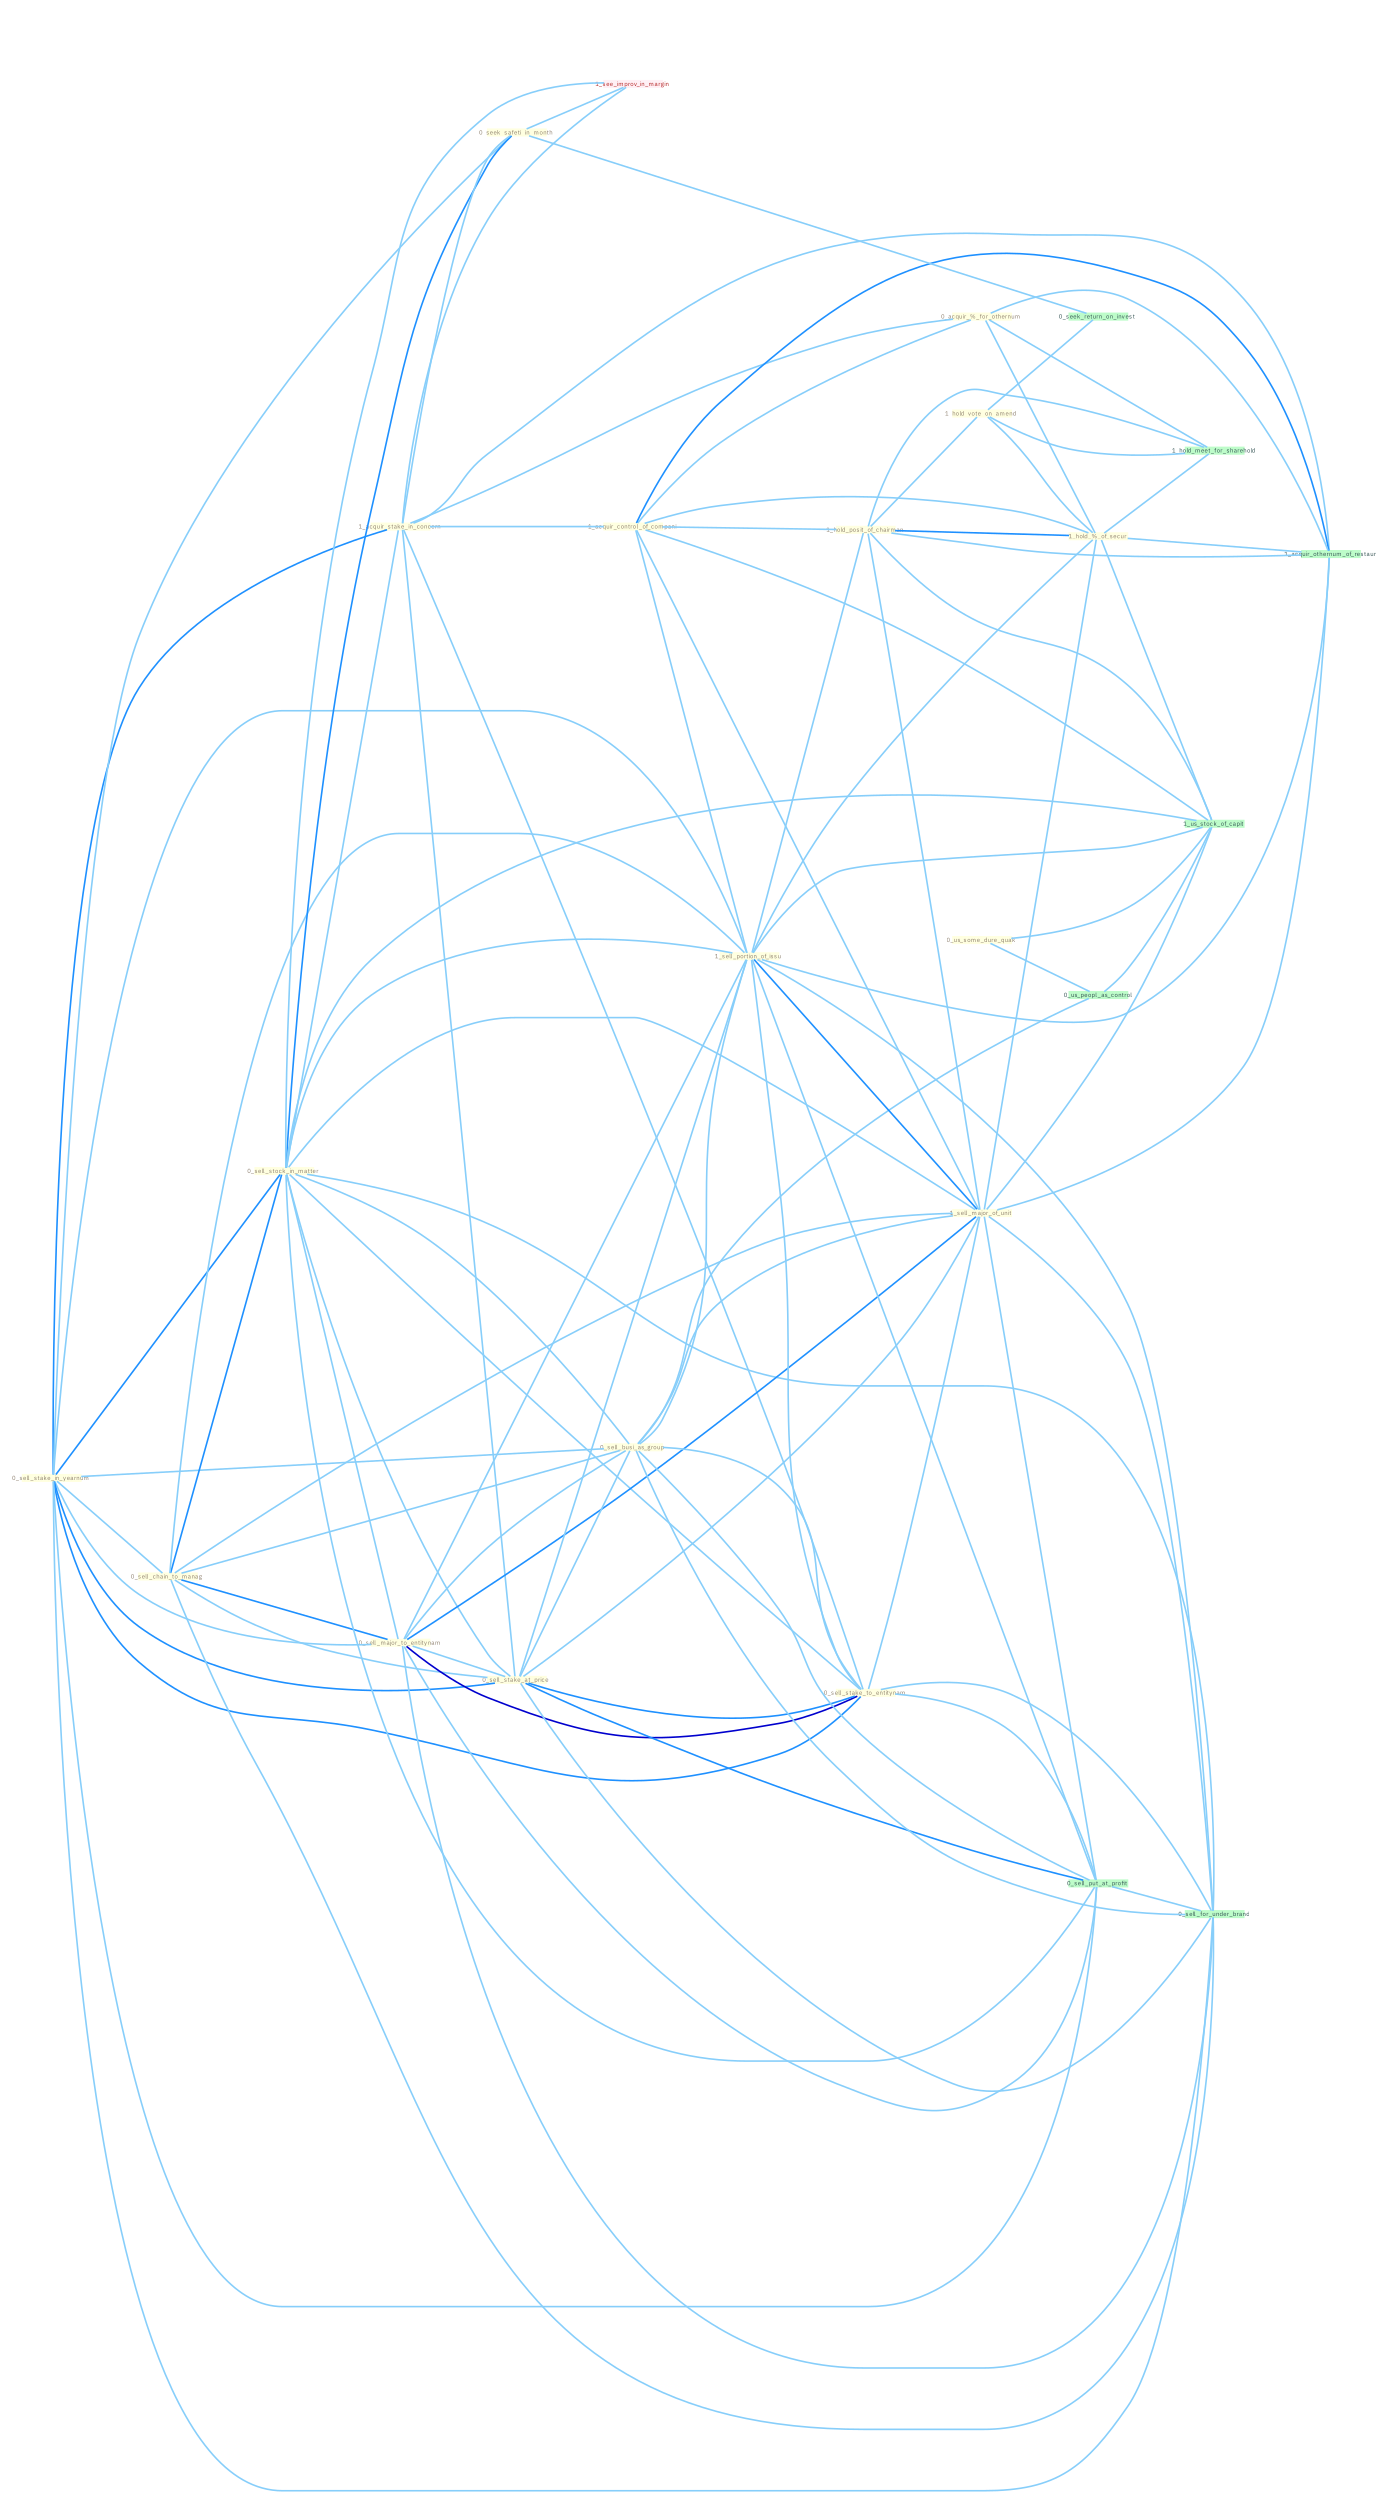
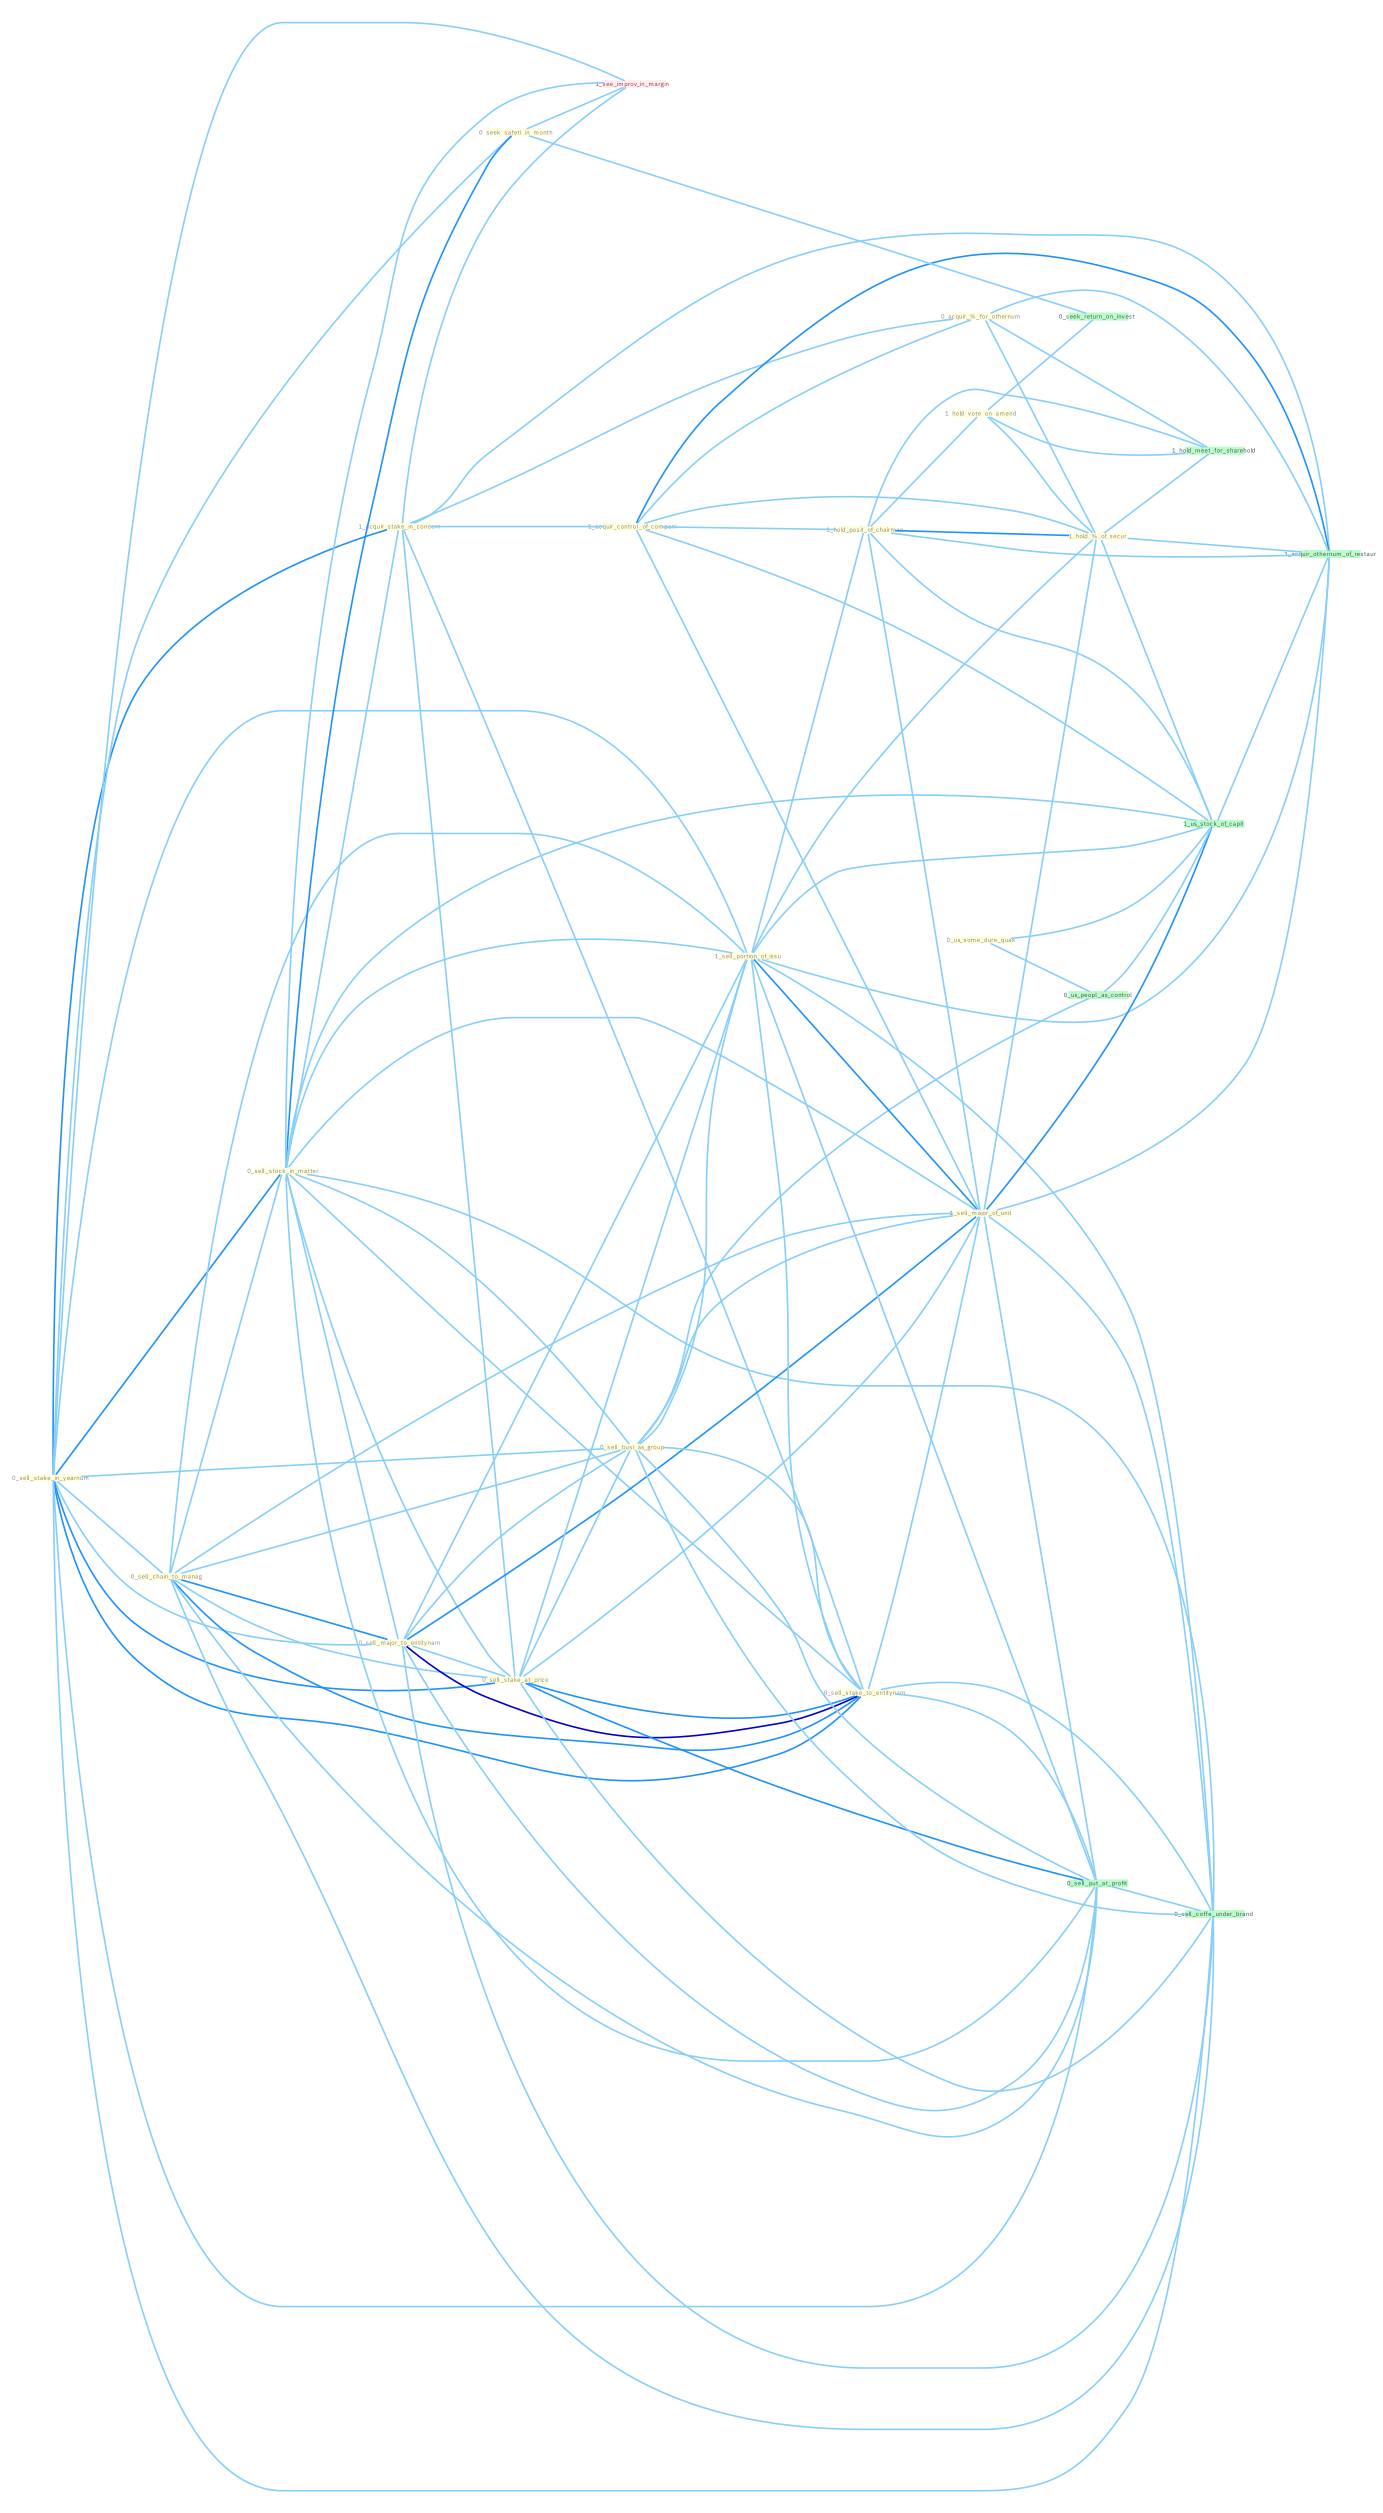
edge "0_seek_safeti_in_month" -- "1_acquir_stake_in_concern": removed
edge "1_see_improv_in_margin" -- "0_sell_stake_in_yearnum": added
edge "1_acquir_othernum_of_restaur" -- "1_us_stock_of_capit": added
edge "1_acquir_control_of_compani" -- "1_sell_portion_of_issu": removed
edge "1_us_stock_of_capit" -- "1_sell_major_of_unit": color #87cefa -> #1e90ff
edge "0_sell_stock_in_matter" -- "0_sell_chain_to_manag": color #1e90ff -> #87cefa
edge "0_sell_chain_to_manag" -- "0_sell_stake_to_entitynam": added
node "0_sell_for_under_brand": label "0_sell_for_under_brand" -> "0_sell_coffe_under_brand"
edge "0_sell_chain_to_manag" -- "0_sell_put_at_profit": added
